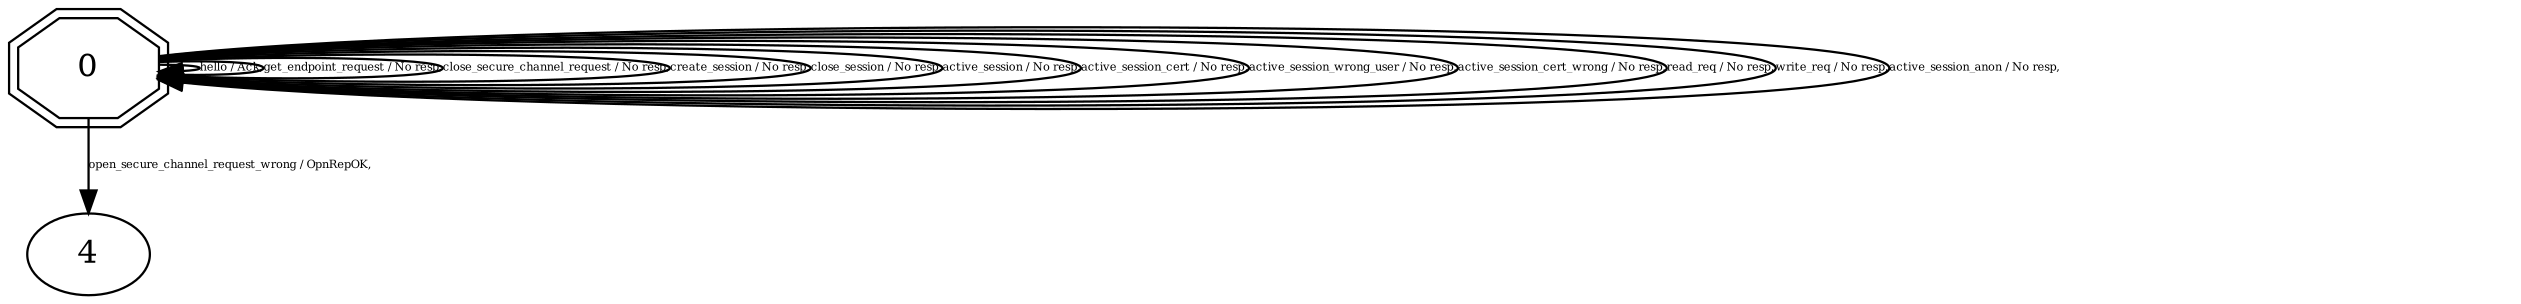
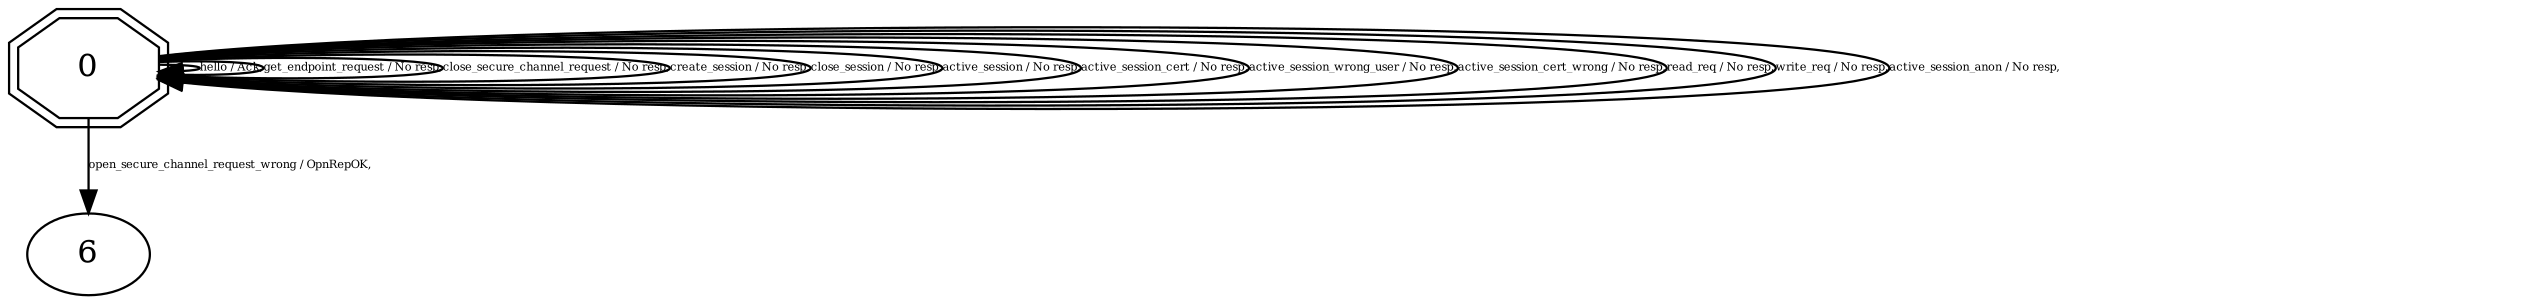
node "4": label "4" -> "6"
